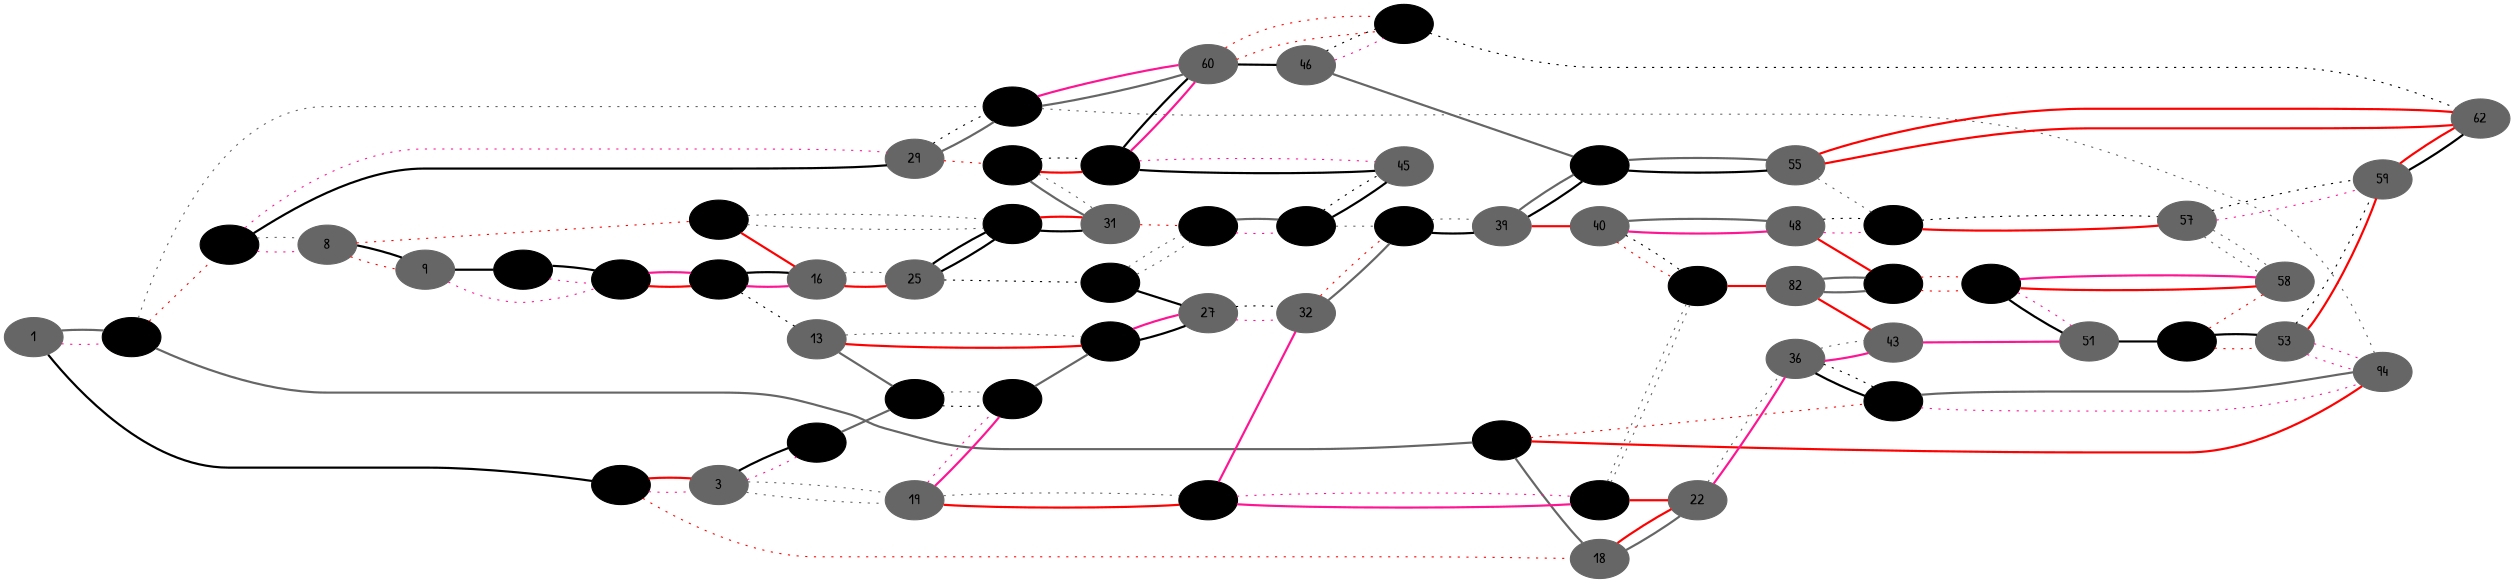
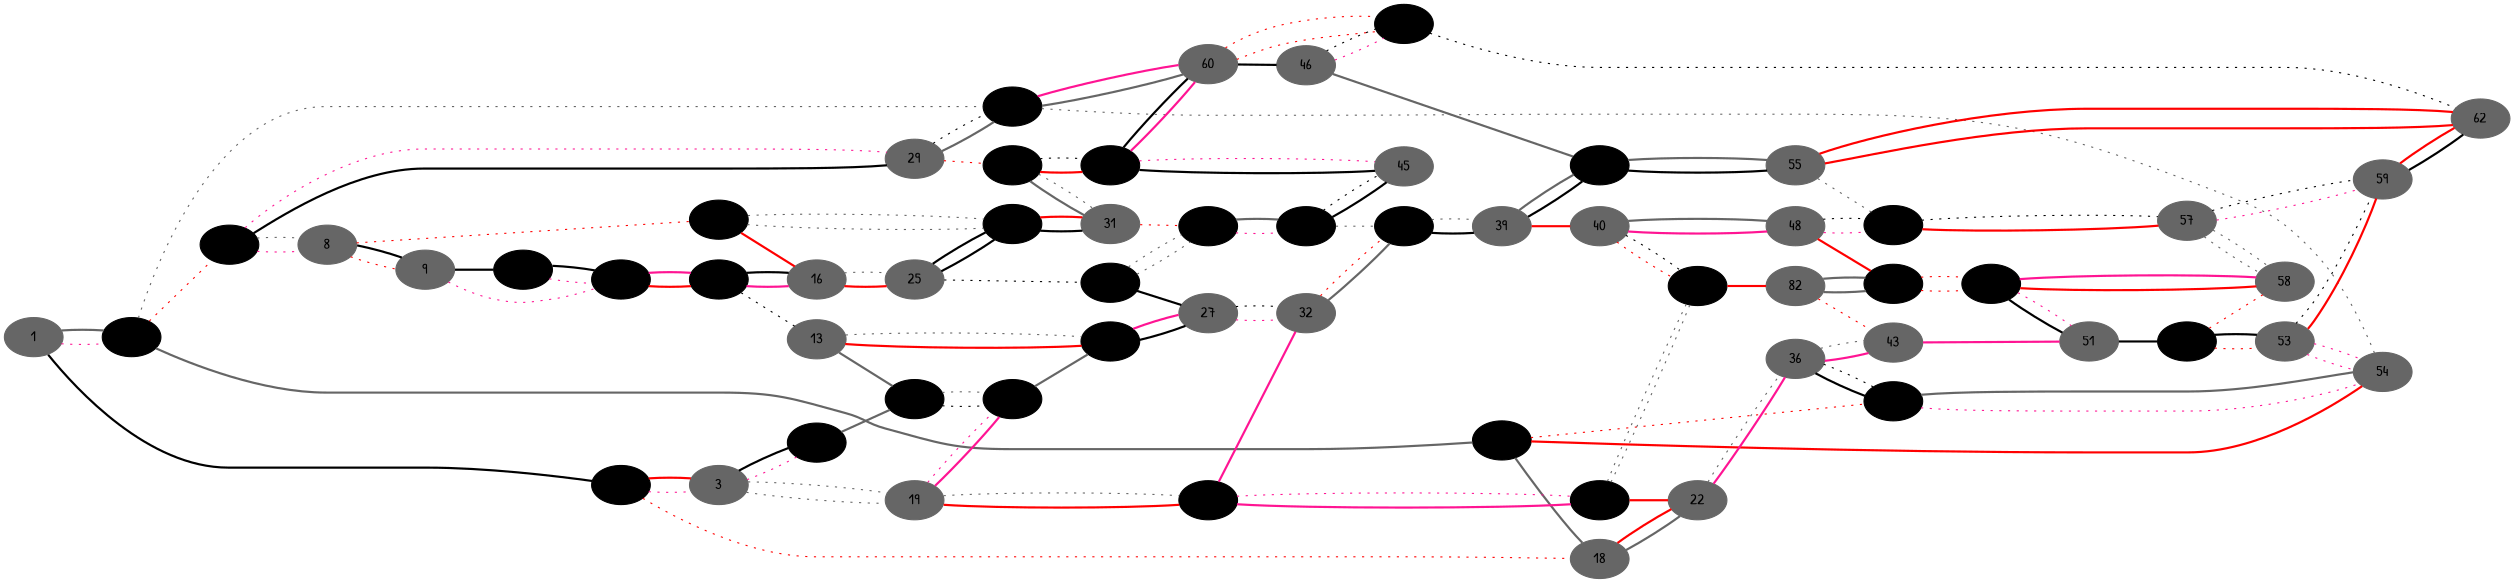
edge "82" -- "43": style bold -> dotted
node "94": label "94" -> "54"
